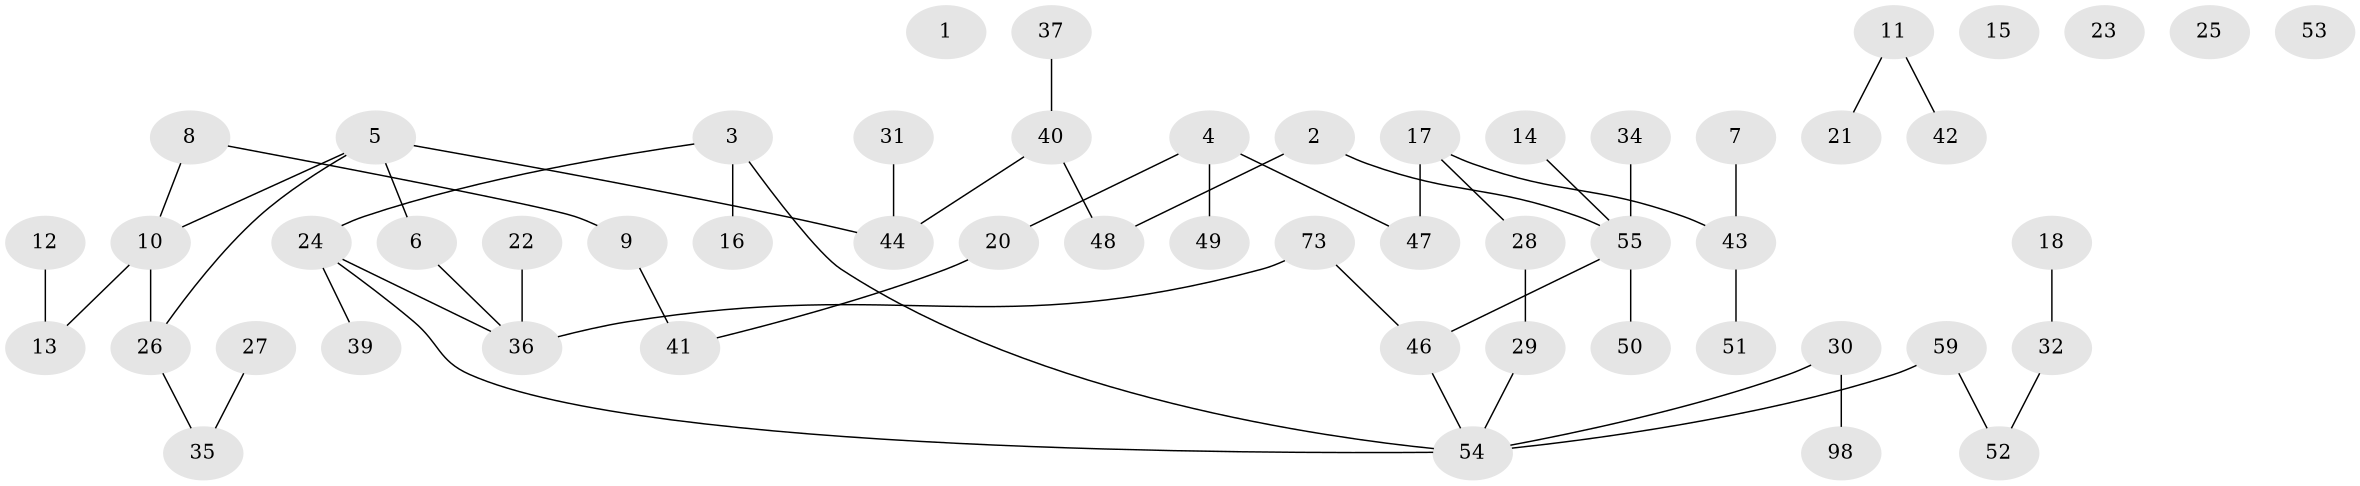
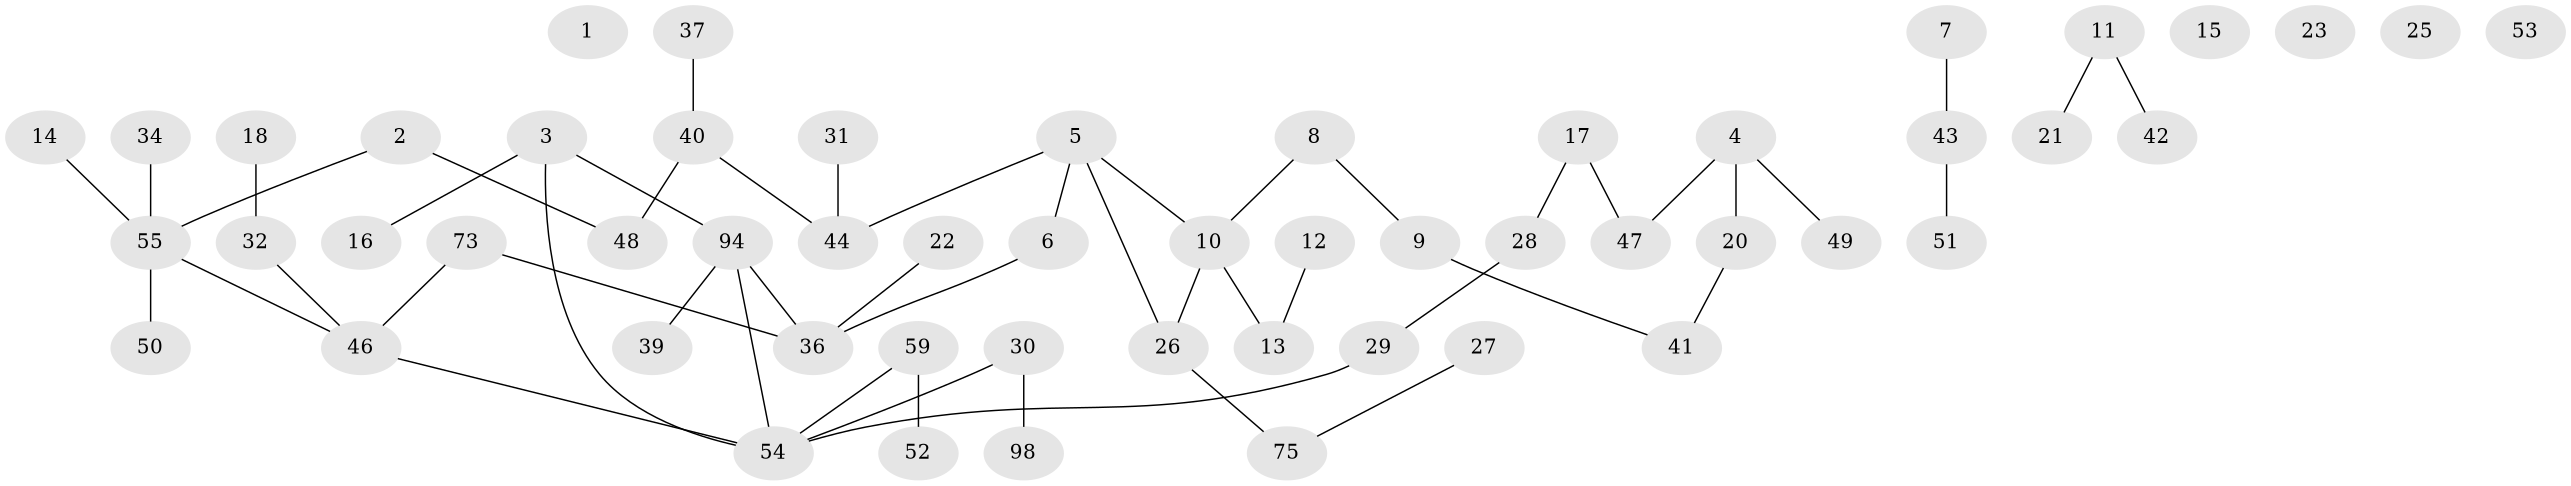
edge "17" -- "43": removed
node "24": label "24" -> "94"
edge "32" -- "52": now "32" -- "46"
node "35": label "35" -> "75"
